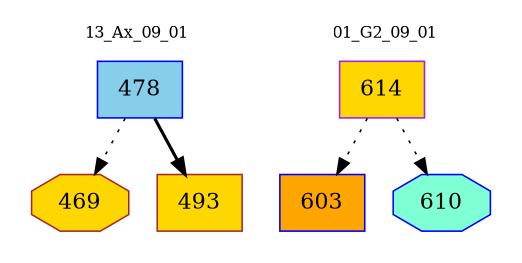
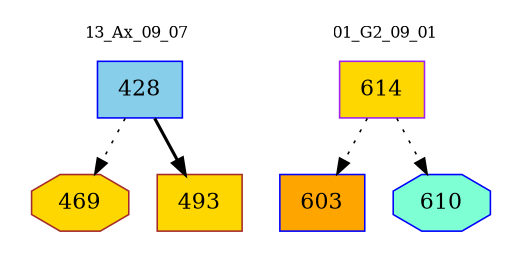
cluster "13_Ax_09_01": label "13_Ax_09_01" -> "13_Ax_09_07"
node "478": label "478" -> "428"
